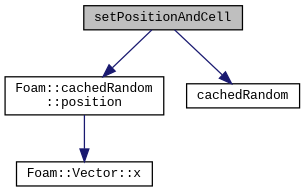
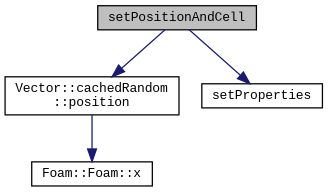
node "Foam::cachedRandom ::position": label "Foam::cachedRandom ::position" -> "Vector::cachedRandom ::position"
node "cachedRandom": label "cachedRandom" -> "setProperties"
node "Foam::Vector::x": label "Foam::Vector::x" -> "Foam::Foam::x"
